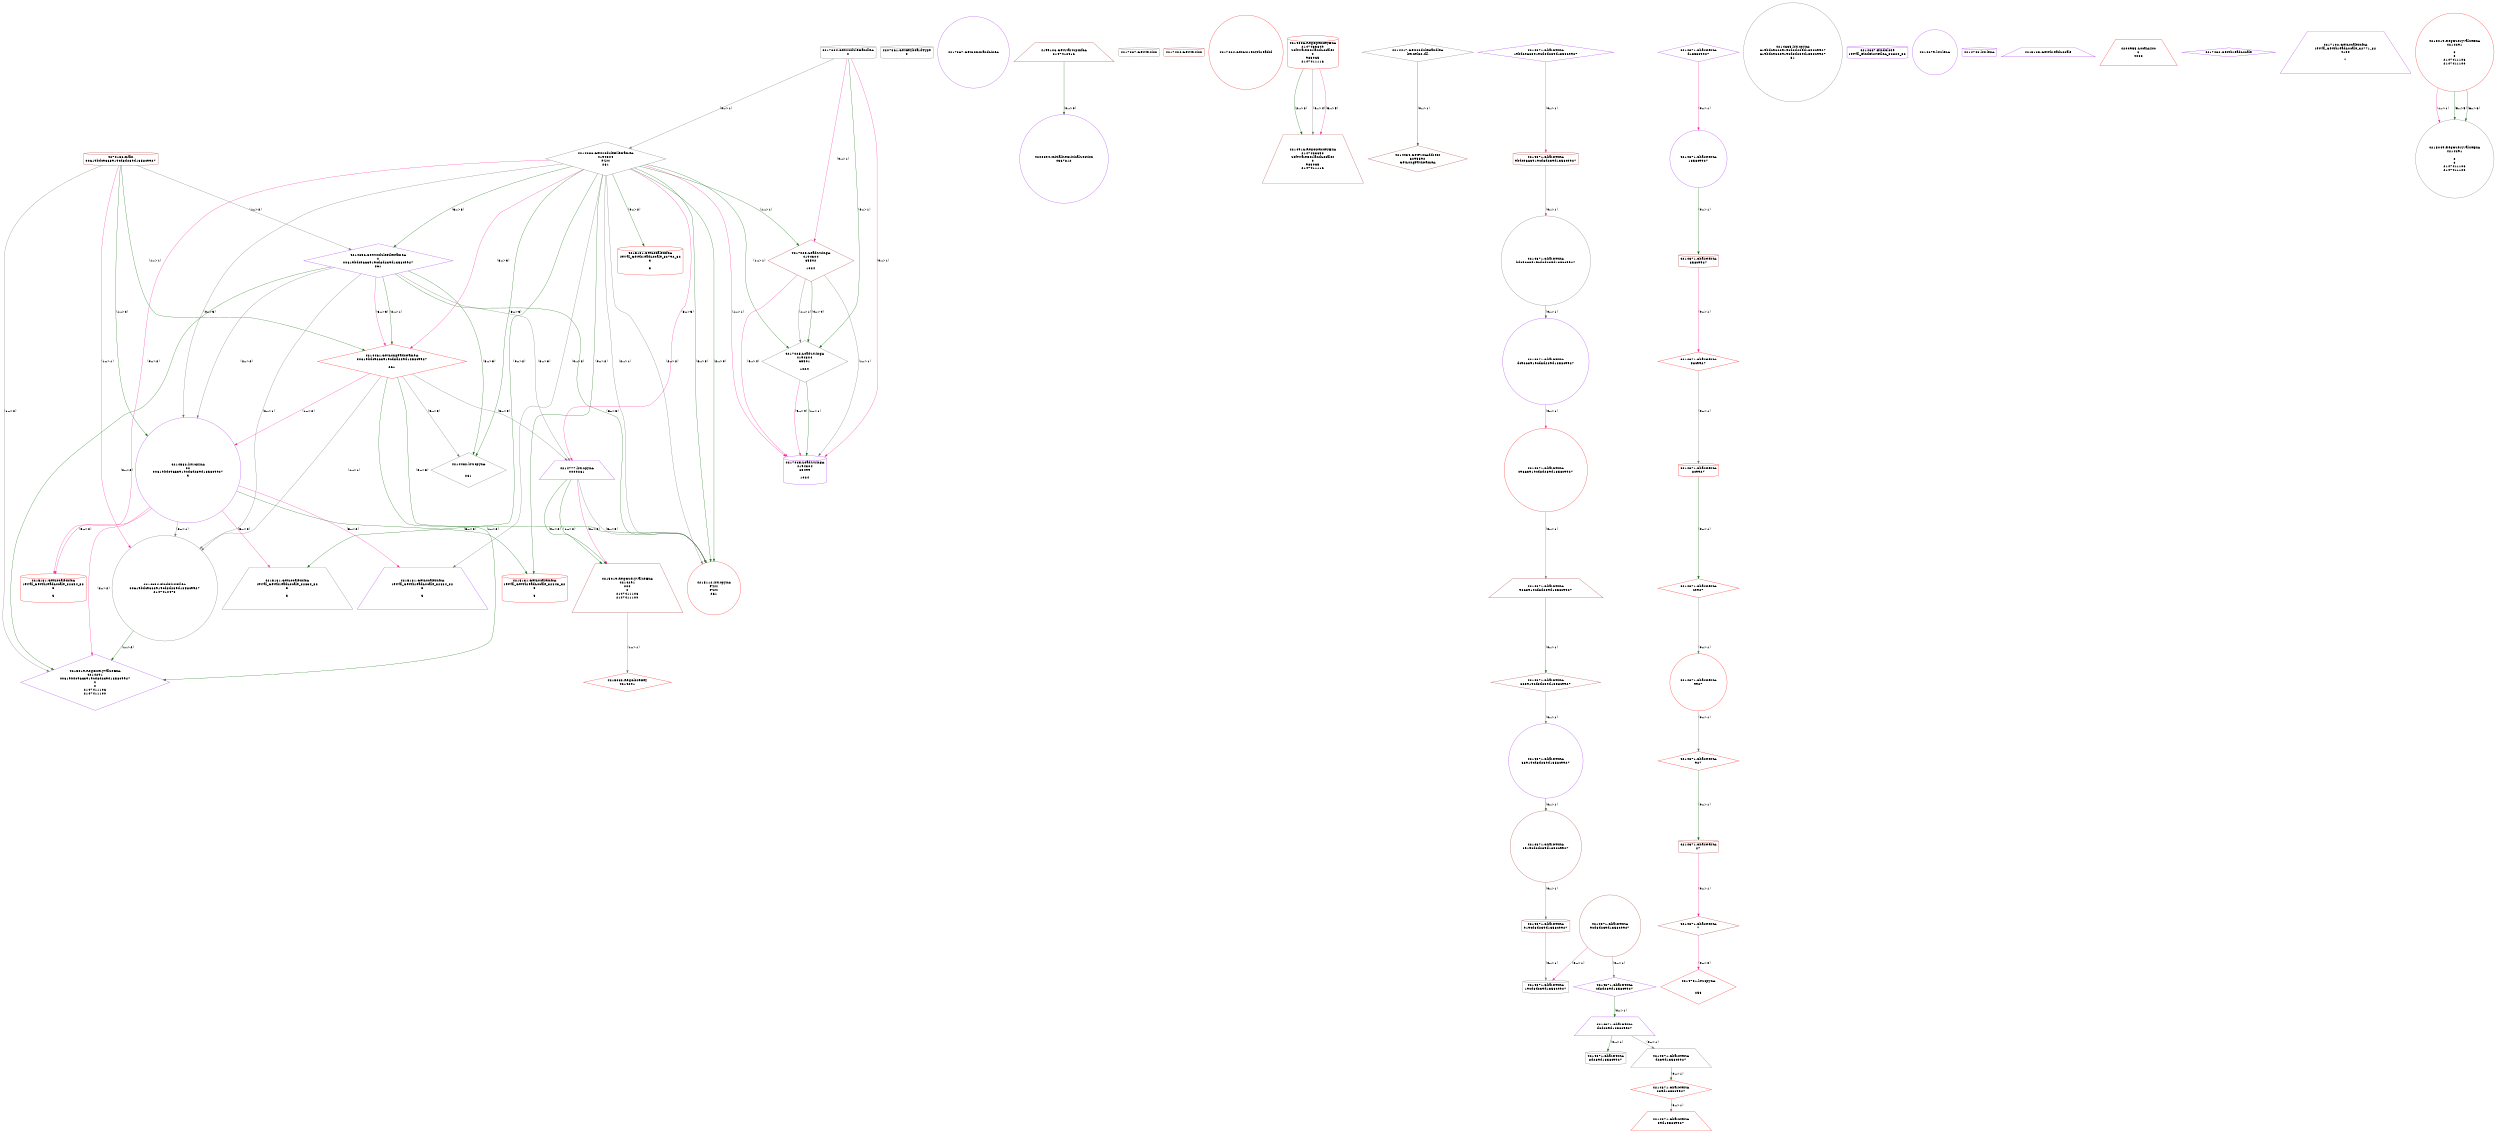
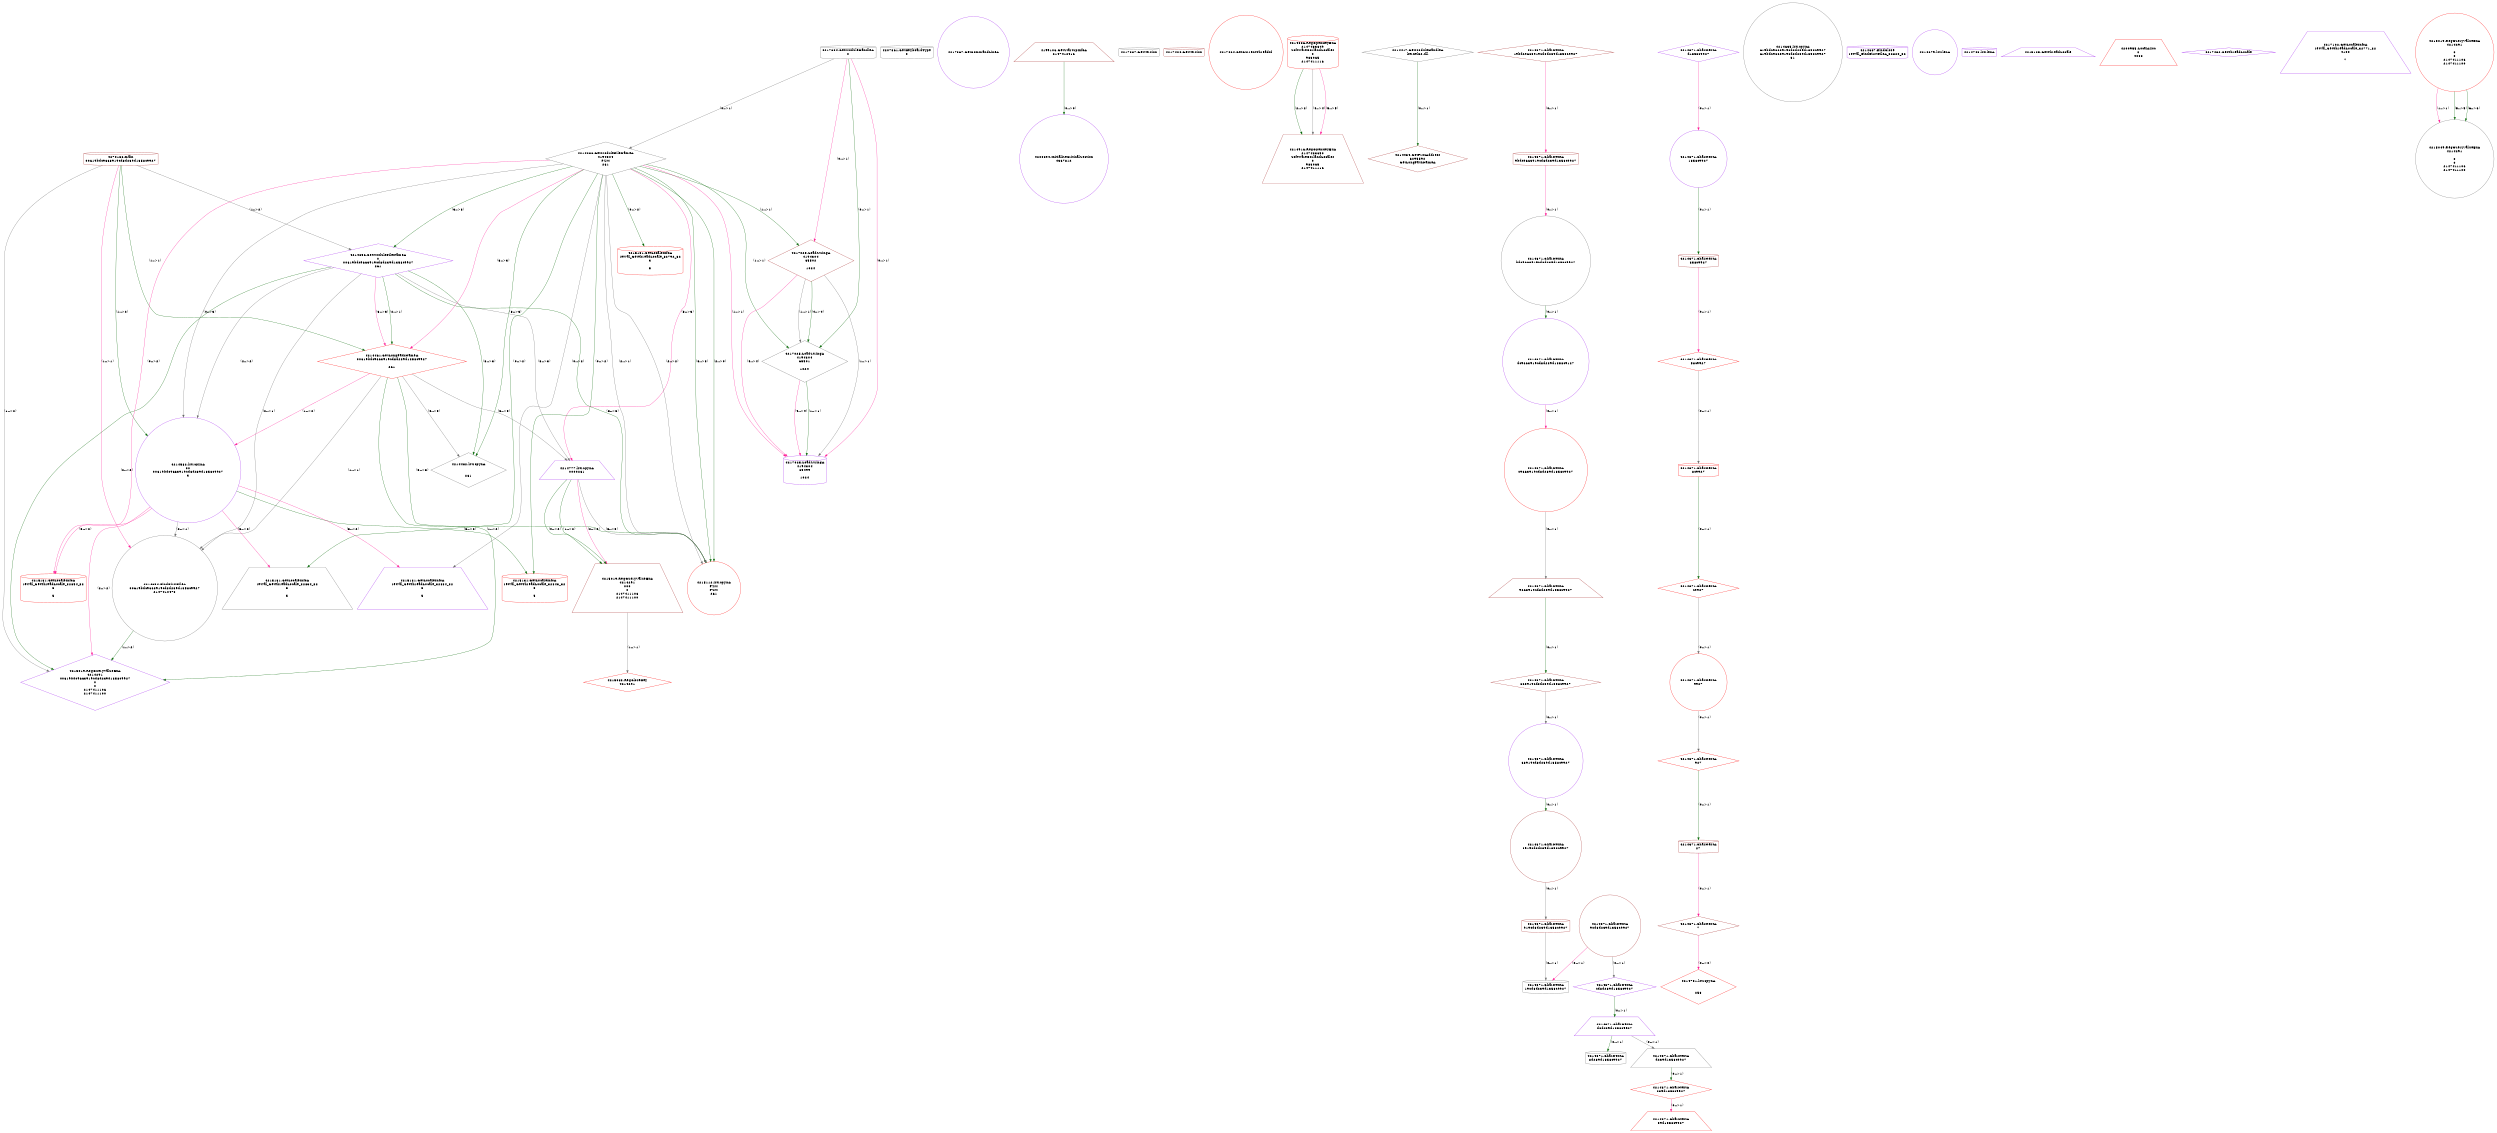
node "4214371.CharNextA 19bdc9663919cd8d239d1358c9927": color purple -> brown
node "4214371.CharNextA dc9663919cd8d239d1358c9927": label "4214371.CharNextA dc9663919cd8d239d1358c9927" -> "4214371.CharNextA dc9663919cd8d239d1358c9127"
